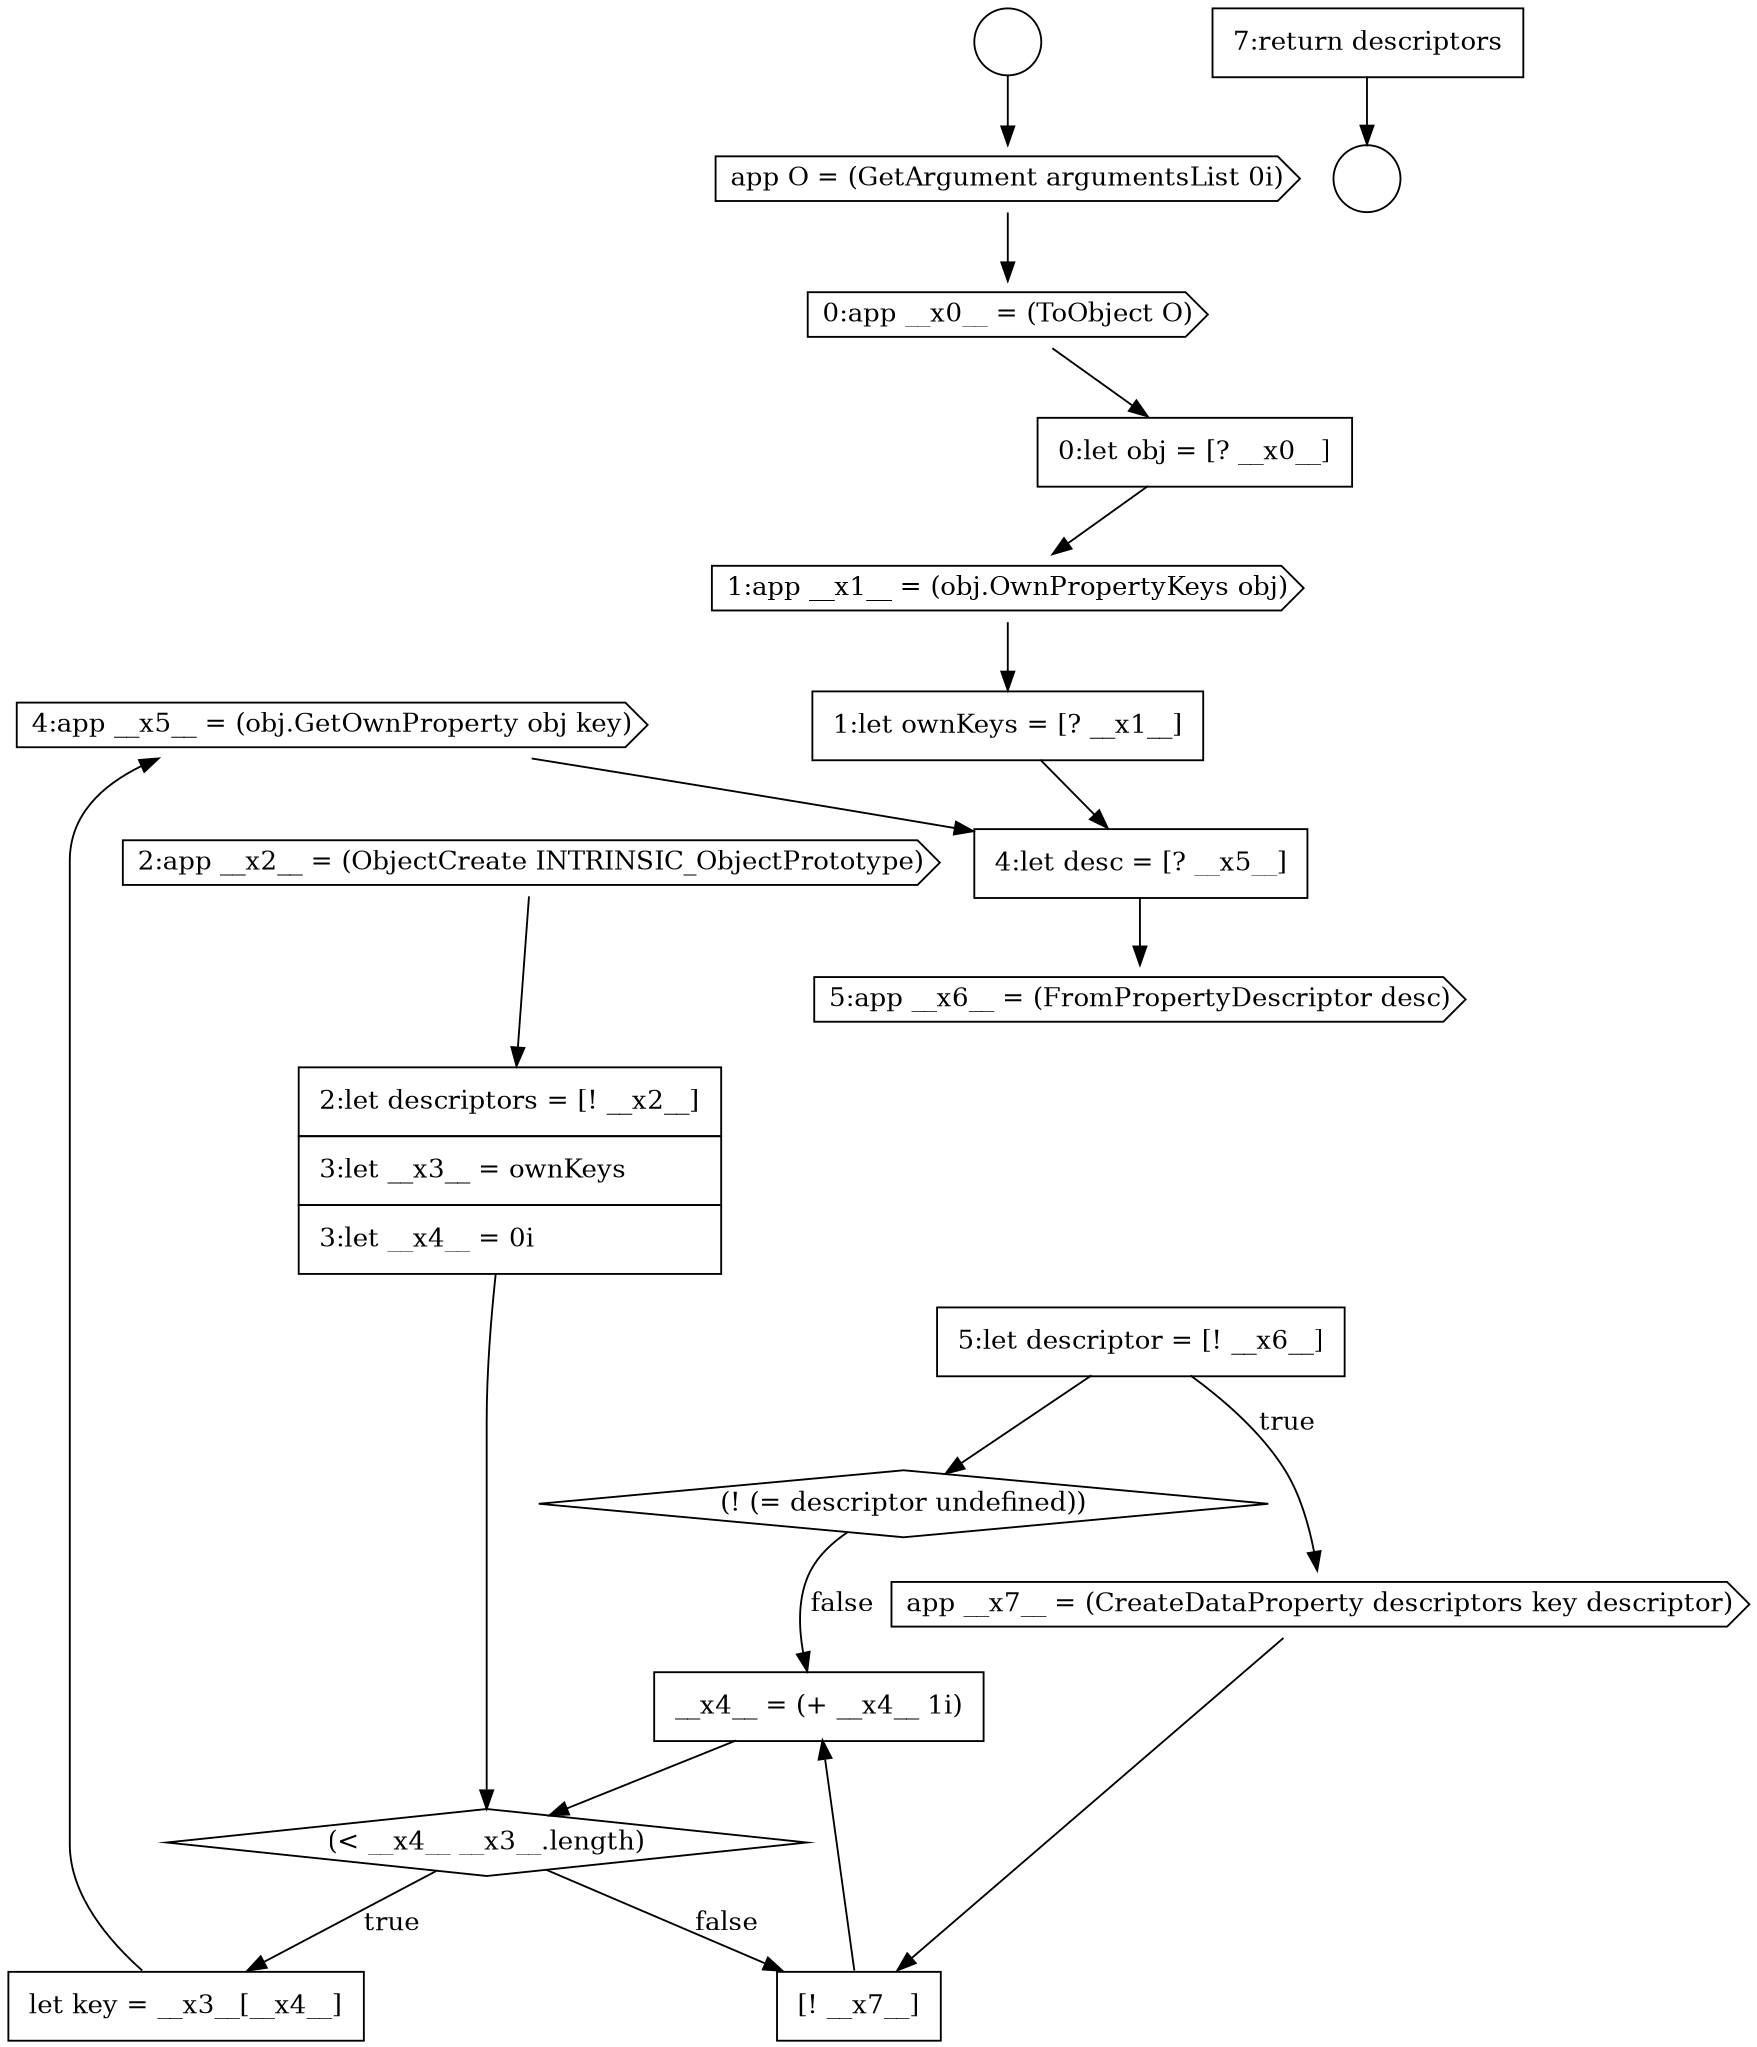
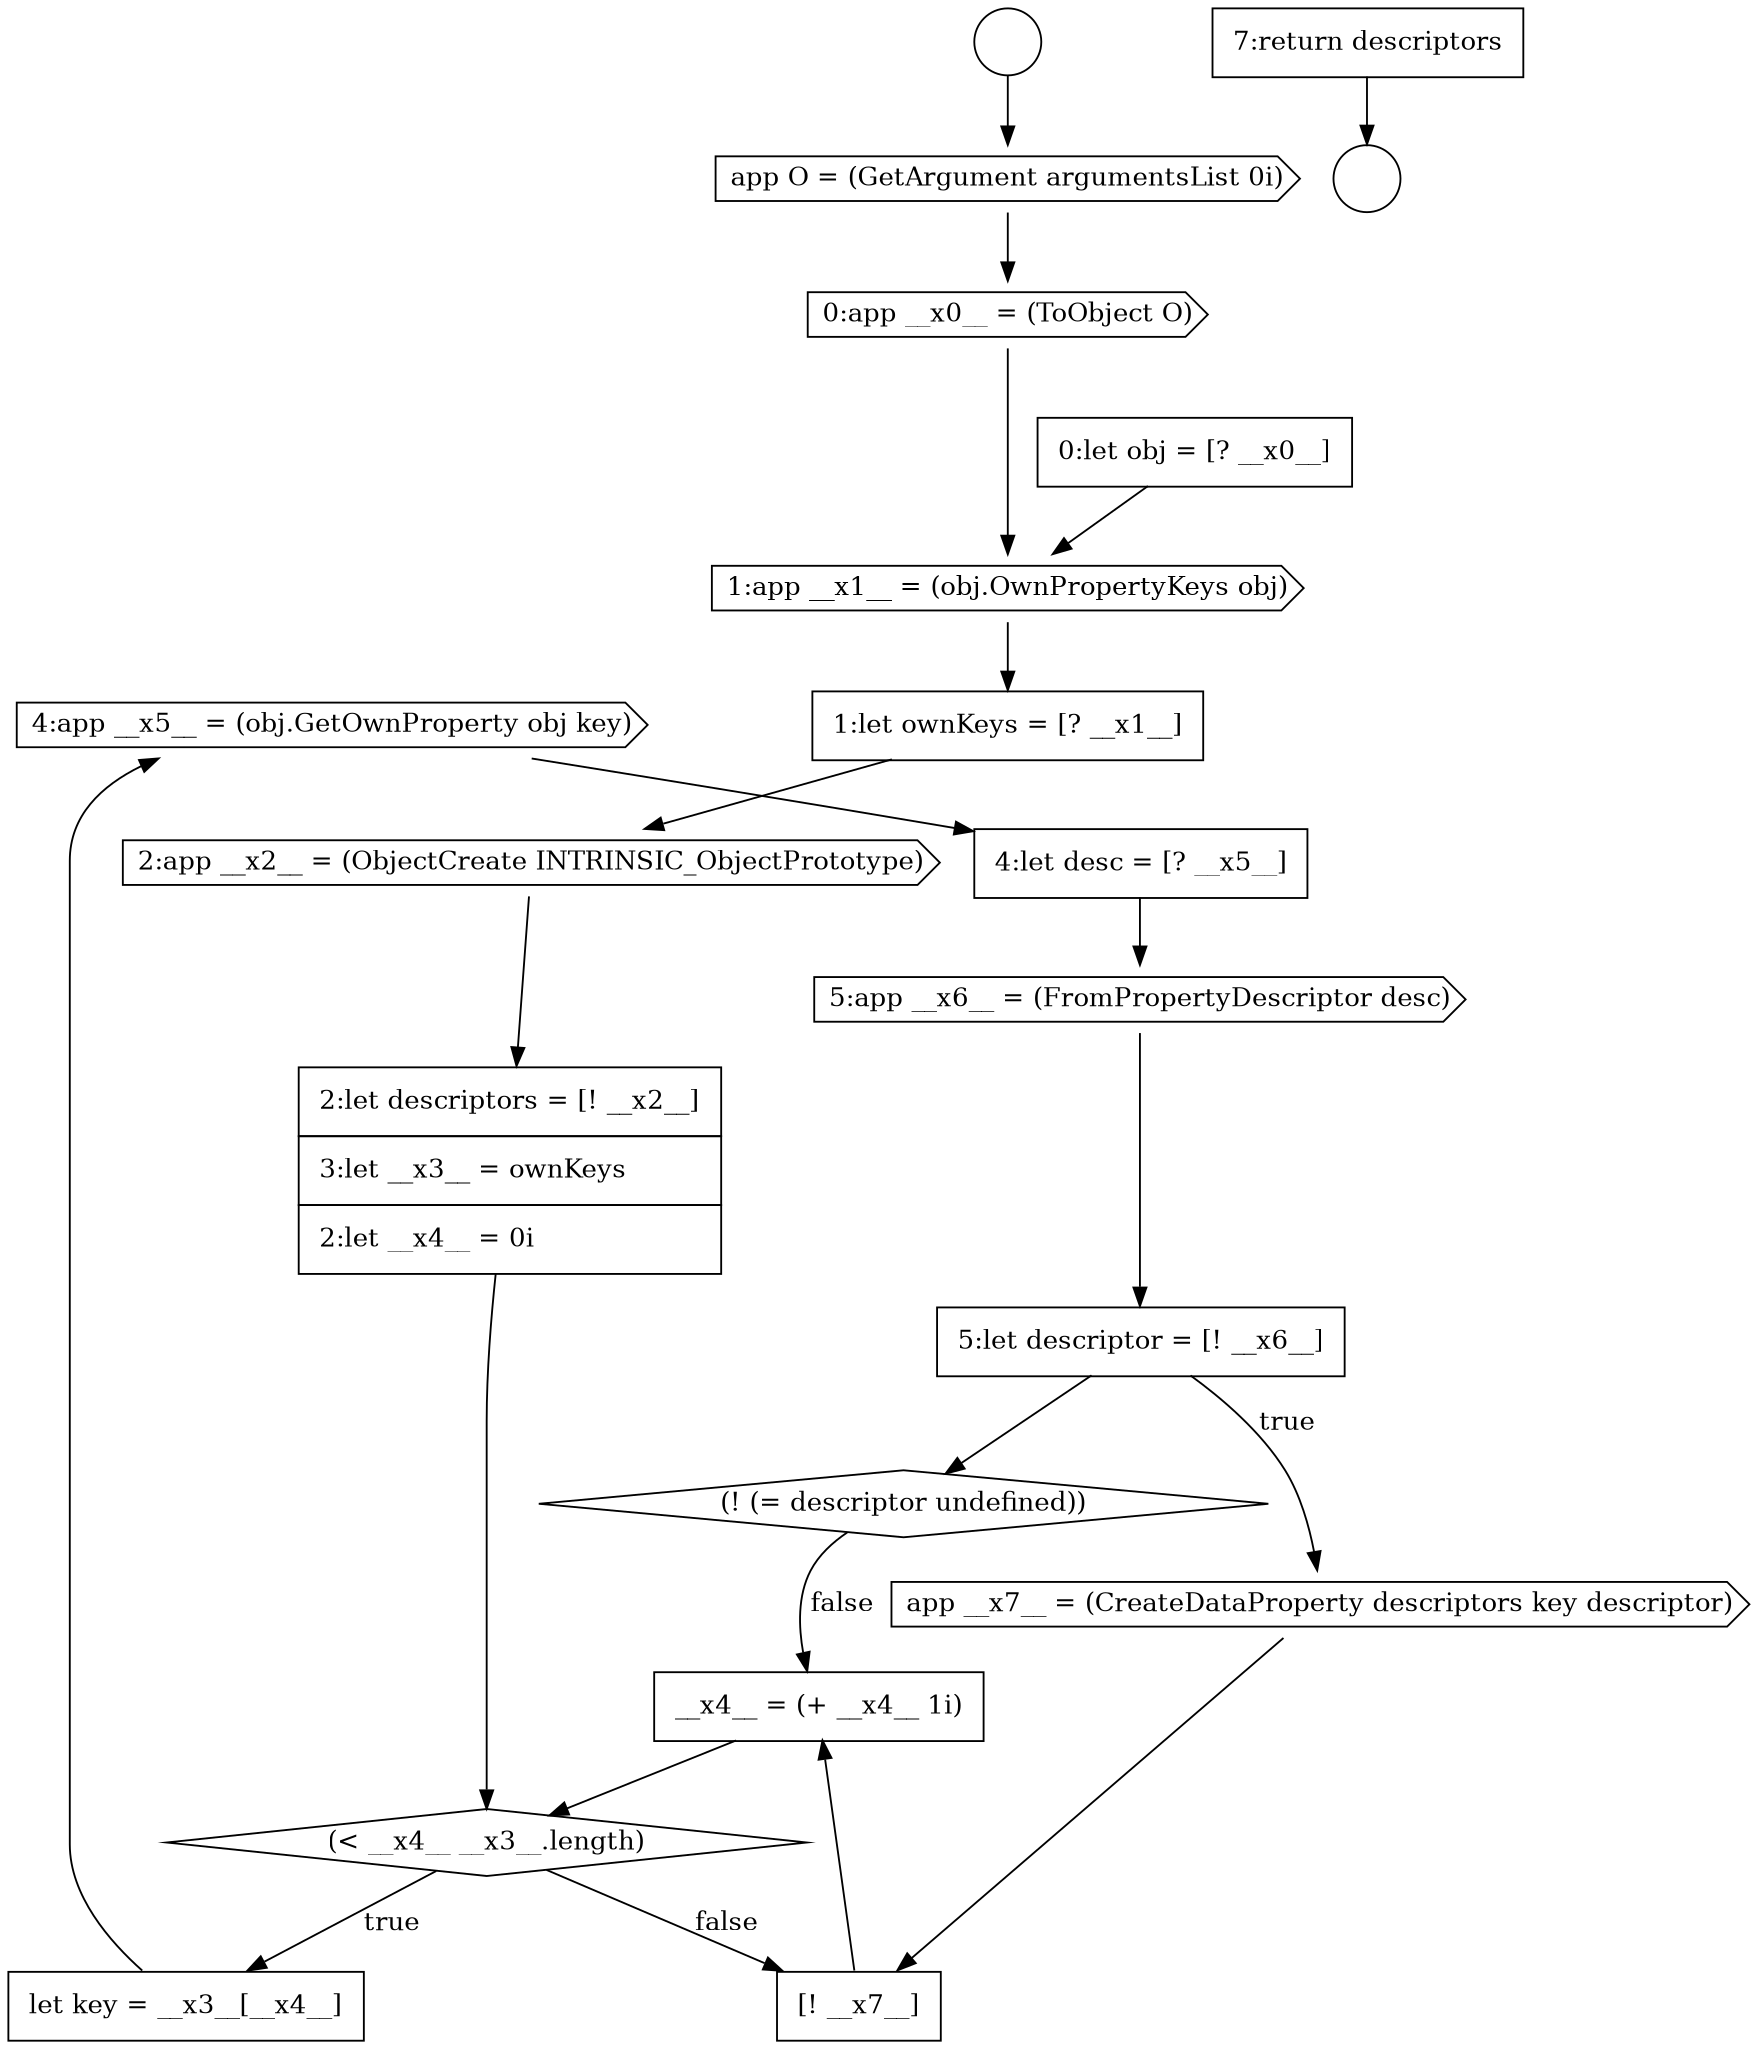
edge "0:app __x0__ = (ToObject O)" -> "0:let obj = [? __x0__]": now "0:app __x0__ = (ToObject O)" -> "1:app __x1__ = (obj.OwnPropertyKeys obj)"
edge "1:let ownKeys = [? __x1__]" -> "4:let desc = [? __x5__]": now "1:let ownKeys = [? __x1__]" -> "2:app __x2__ = (ObjectCreate INTRINSIC_ObjectPrototype)"
edge "5:app __x6__ = (FromPropertyDescriptor desc)" -> "5:let descriptor = [! __x6__]": added
node "2:let descriptors = [! __x2__]": text "3:let __x4__ = 0i" -> "2:let __x4__ = 0i"
